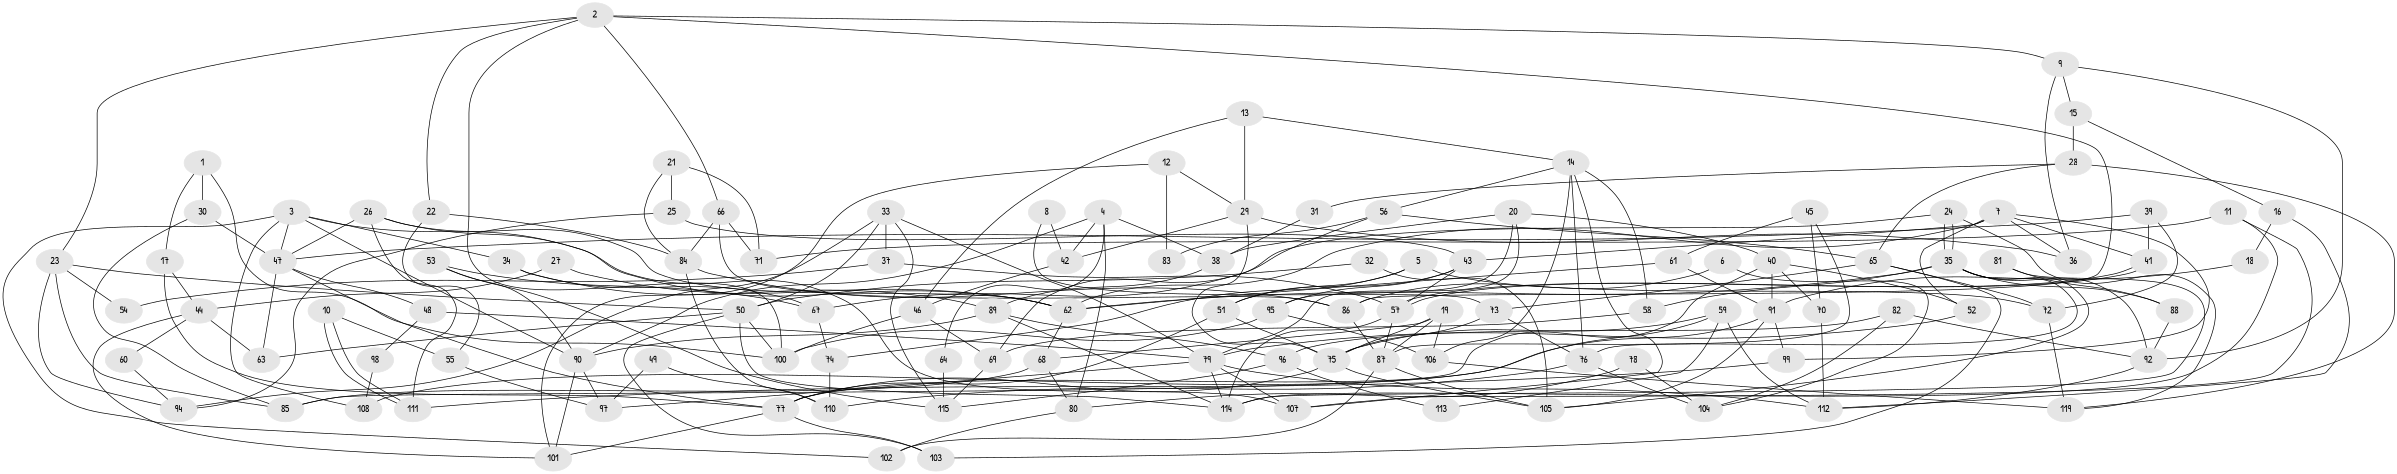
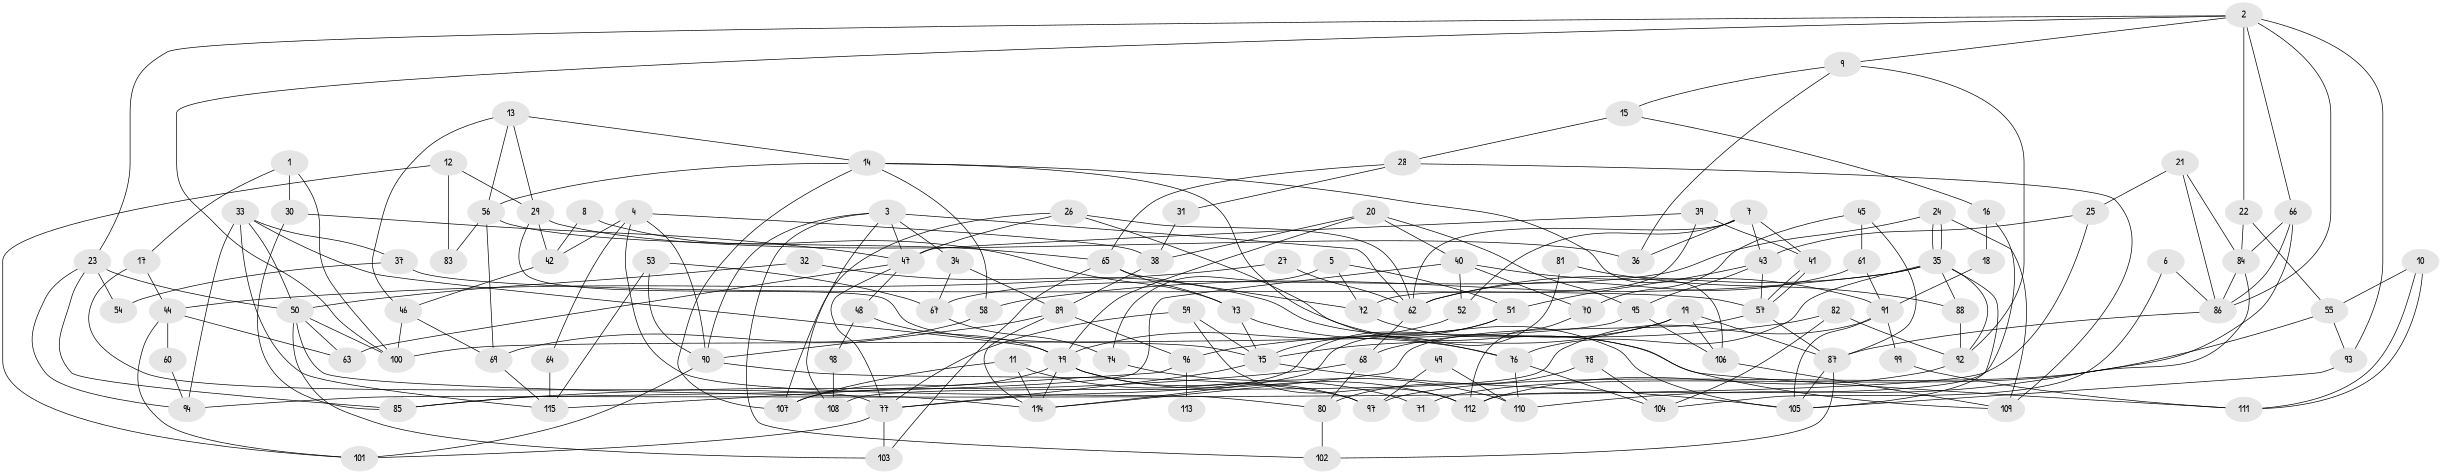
edge "13" -- "56": added
edge "21" -- "71": now "21" -- "86"
edge "7" -- "99": removed
node "93": added
edge "59" -- "113": removed
node "119": label "119" -> "109"
